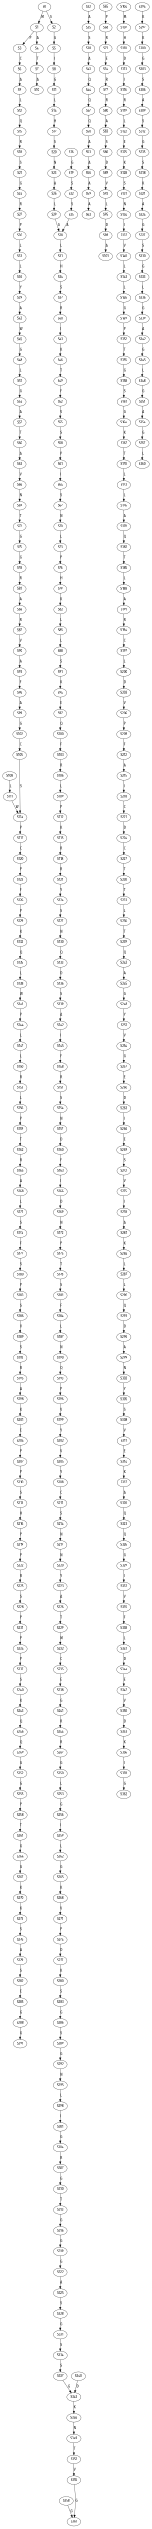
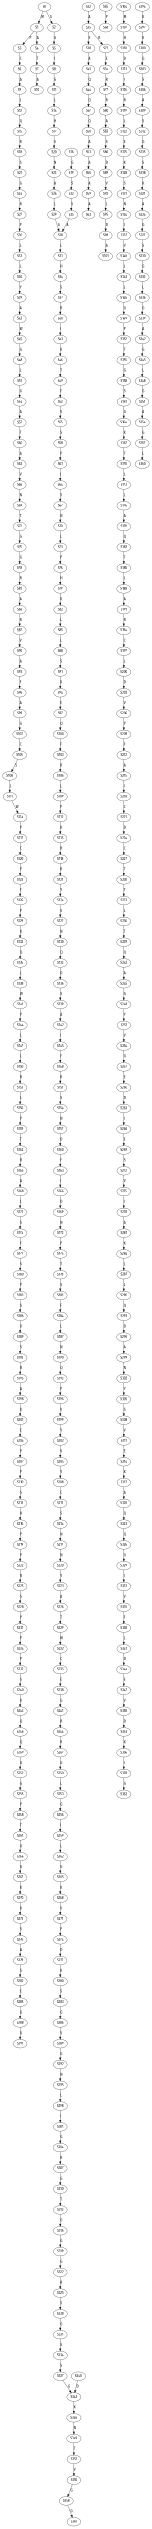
edge "S68" -> "S71": now "S35" -> "S71"
edge "S105" -> "S114": now "S105" -> "S108"
edge "S355" -> "S361": now "S355" -> "S358"
